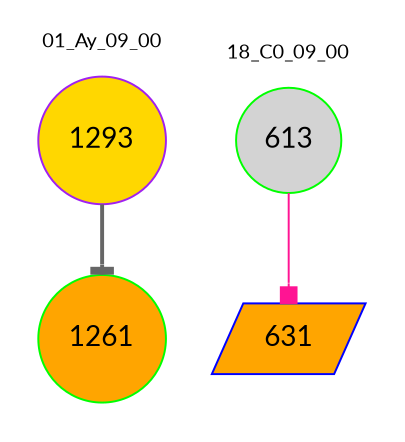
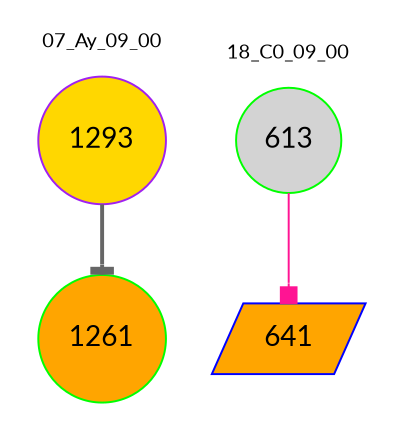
cluster "01_Ay_09_00": label "01_Ay_09_00" -> "07_Ay_09_00"
node "631": label "631" -> "641"
